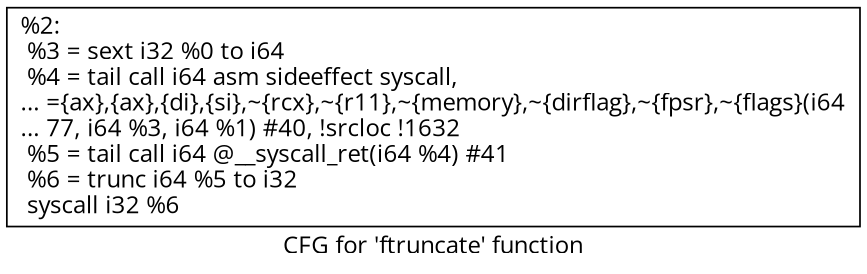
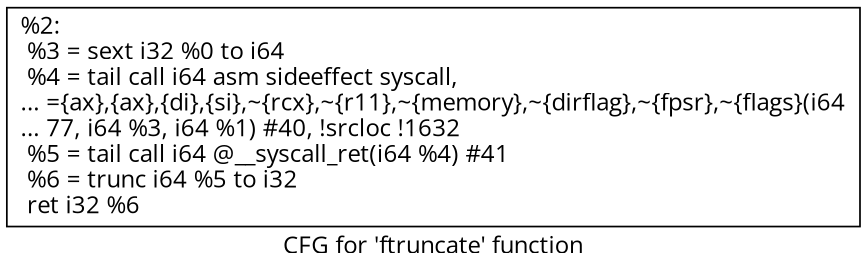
node "%2:": text "syscall i32 %6" -> "ret i32 %6"
